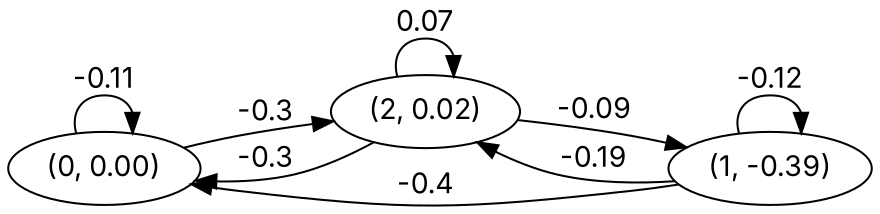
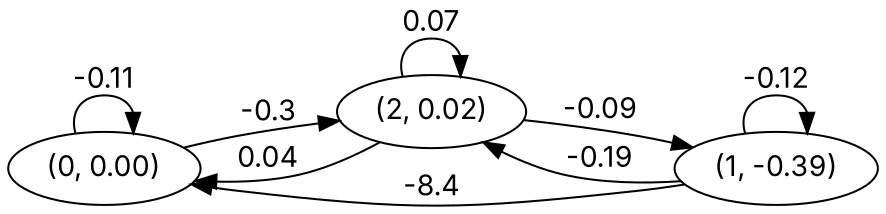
edge "(2, 0.02)" -> "(0, 0.00)": label "-0.3" -> "0.04"
edge "(1, -0.39)" -> "(0, 0.00)": label "-0.4" -> "-8.4"
